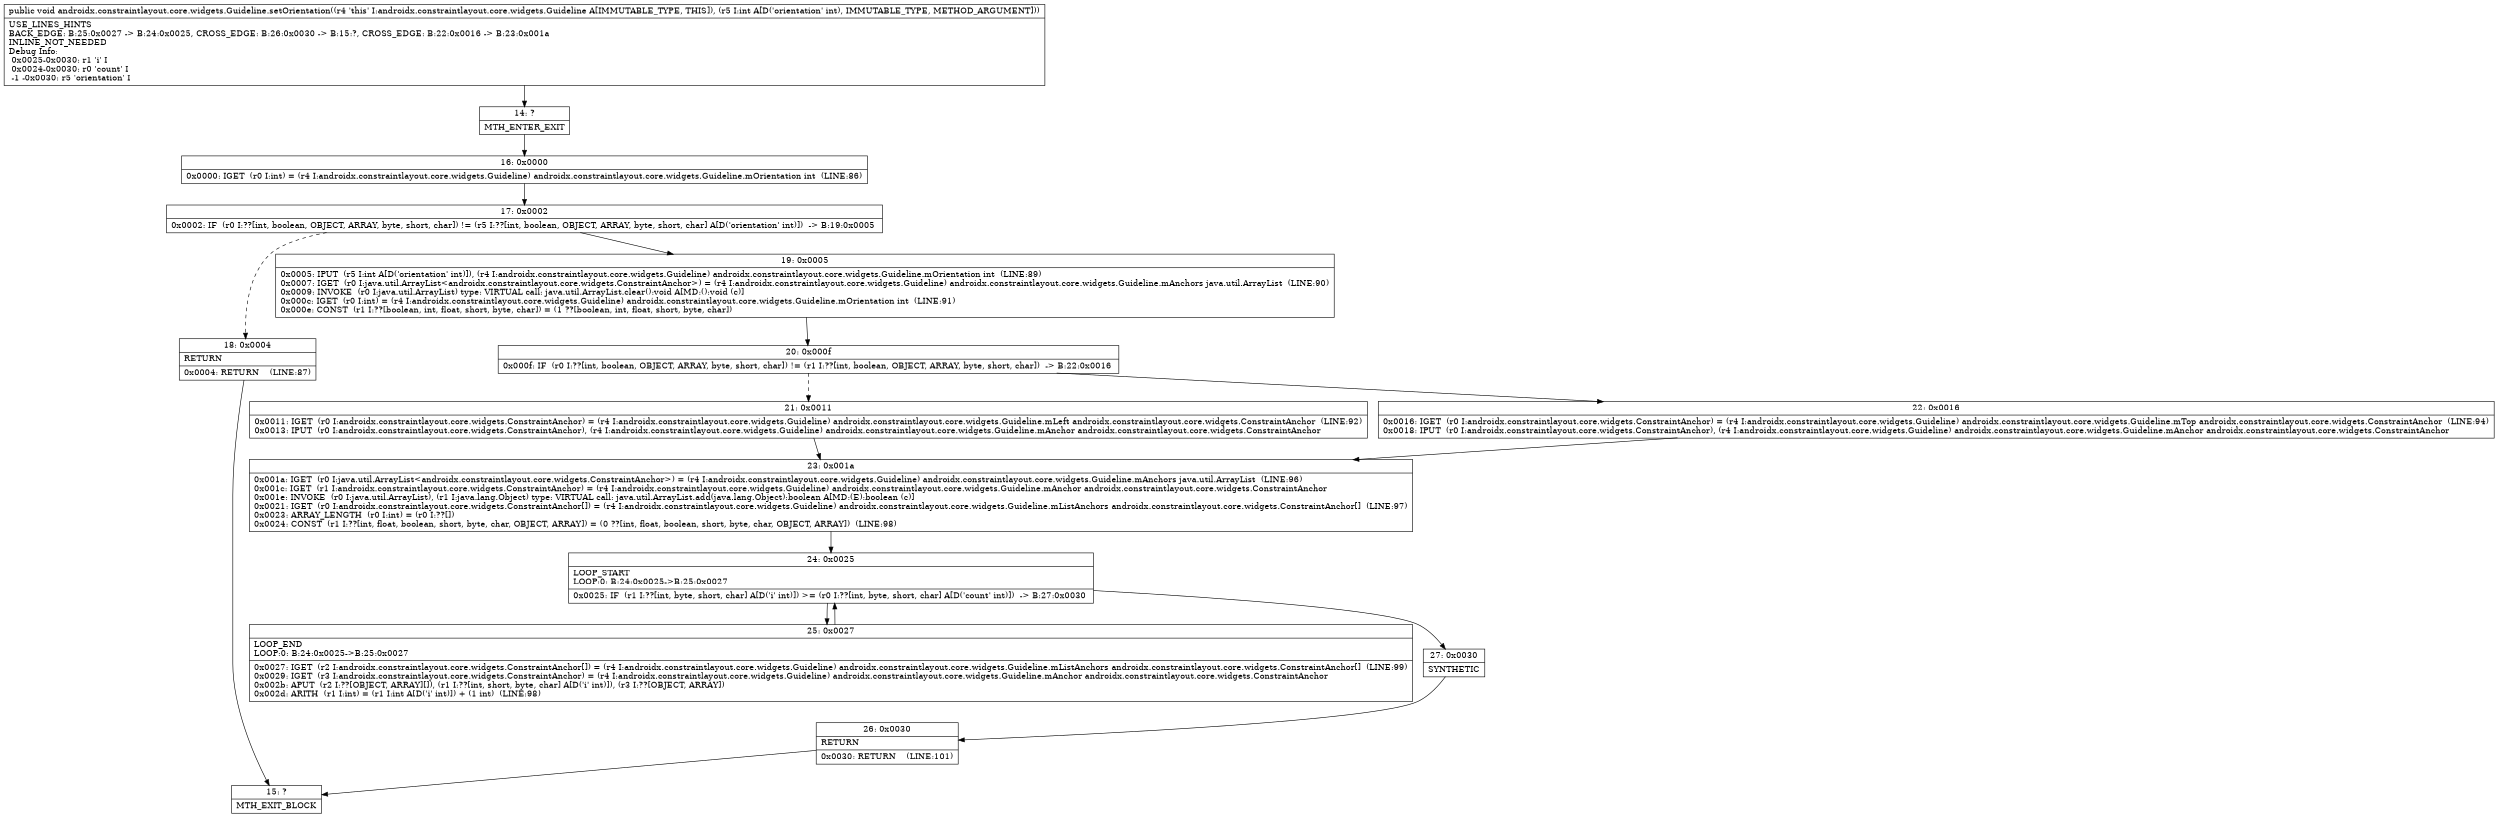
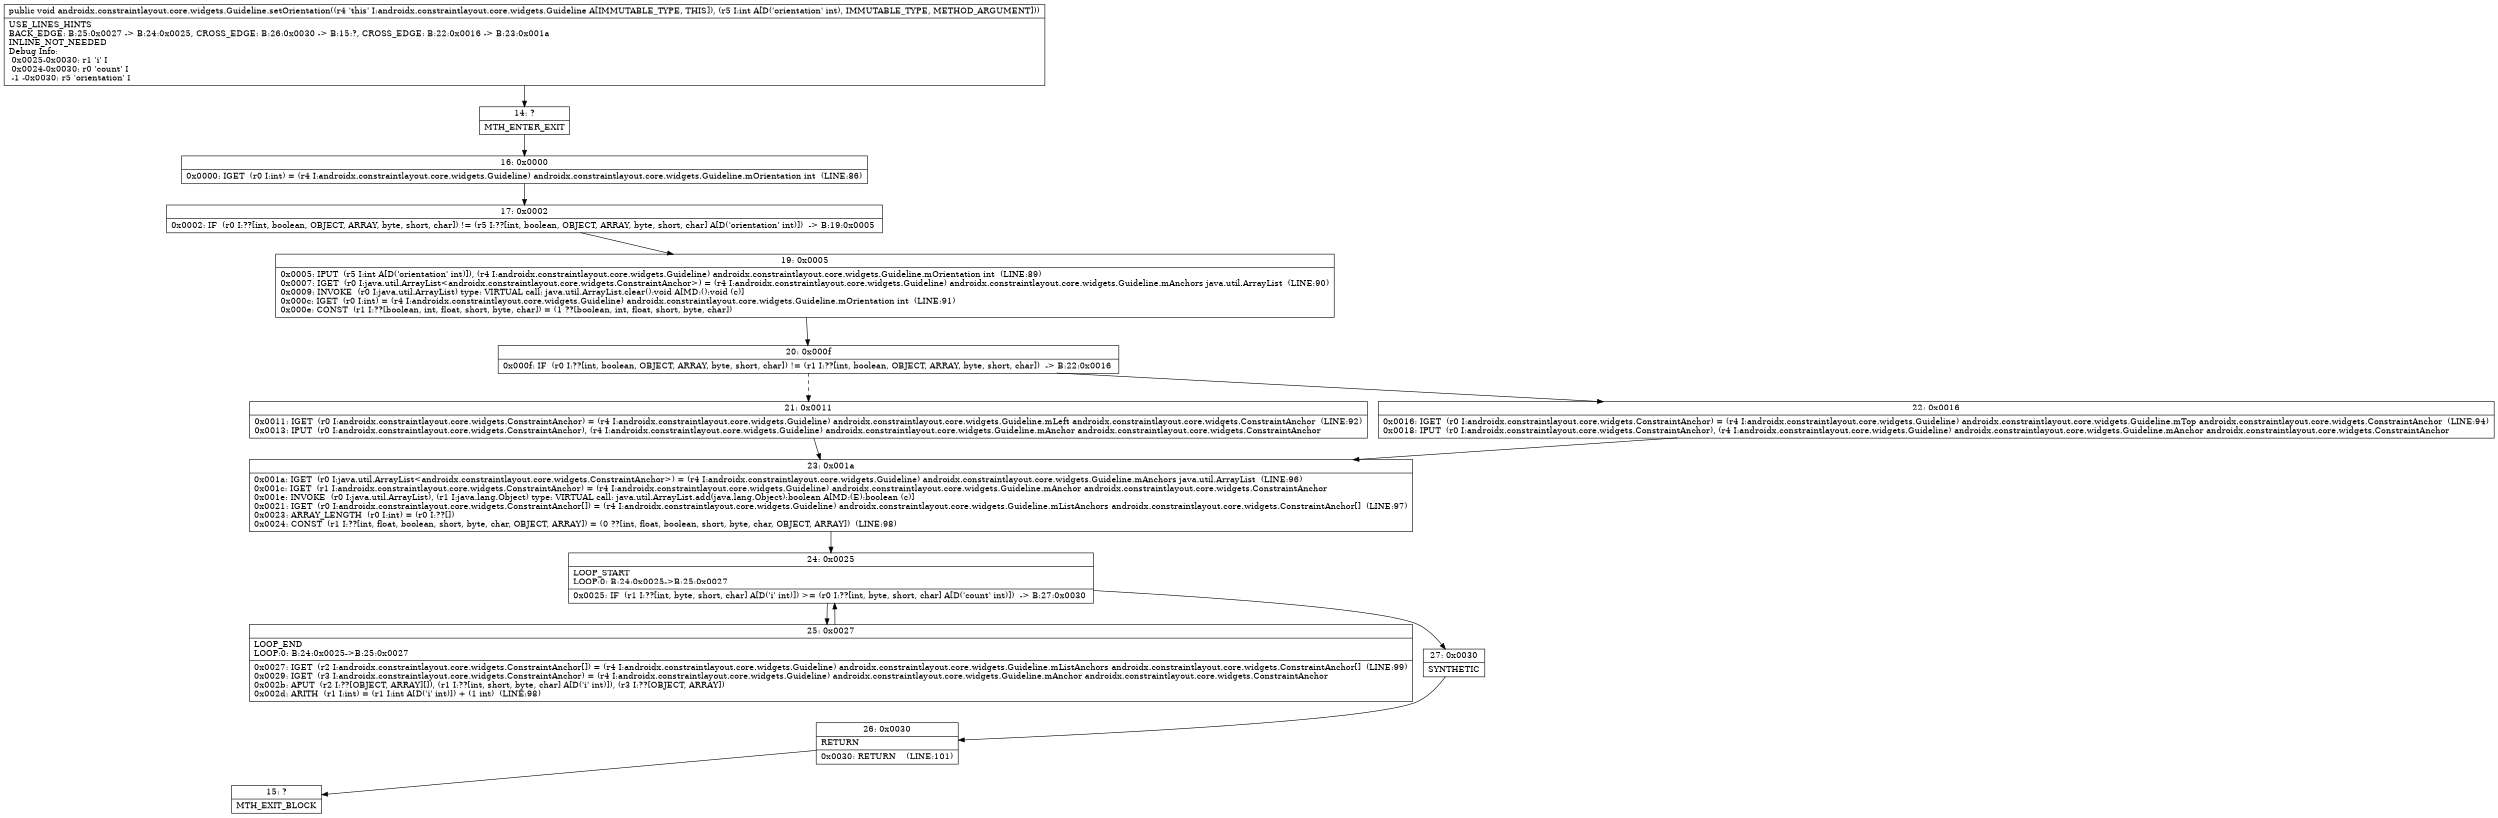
node "18: 0x0004": removed
